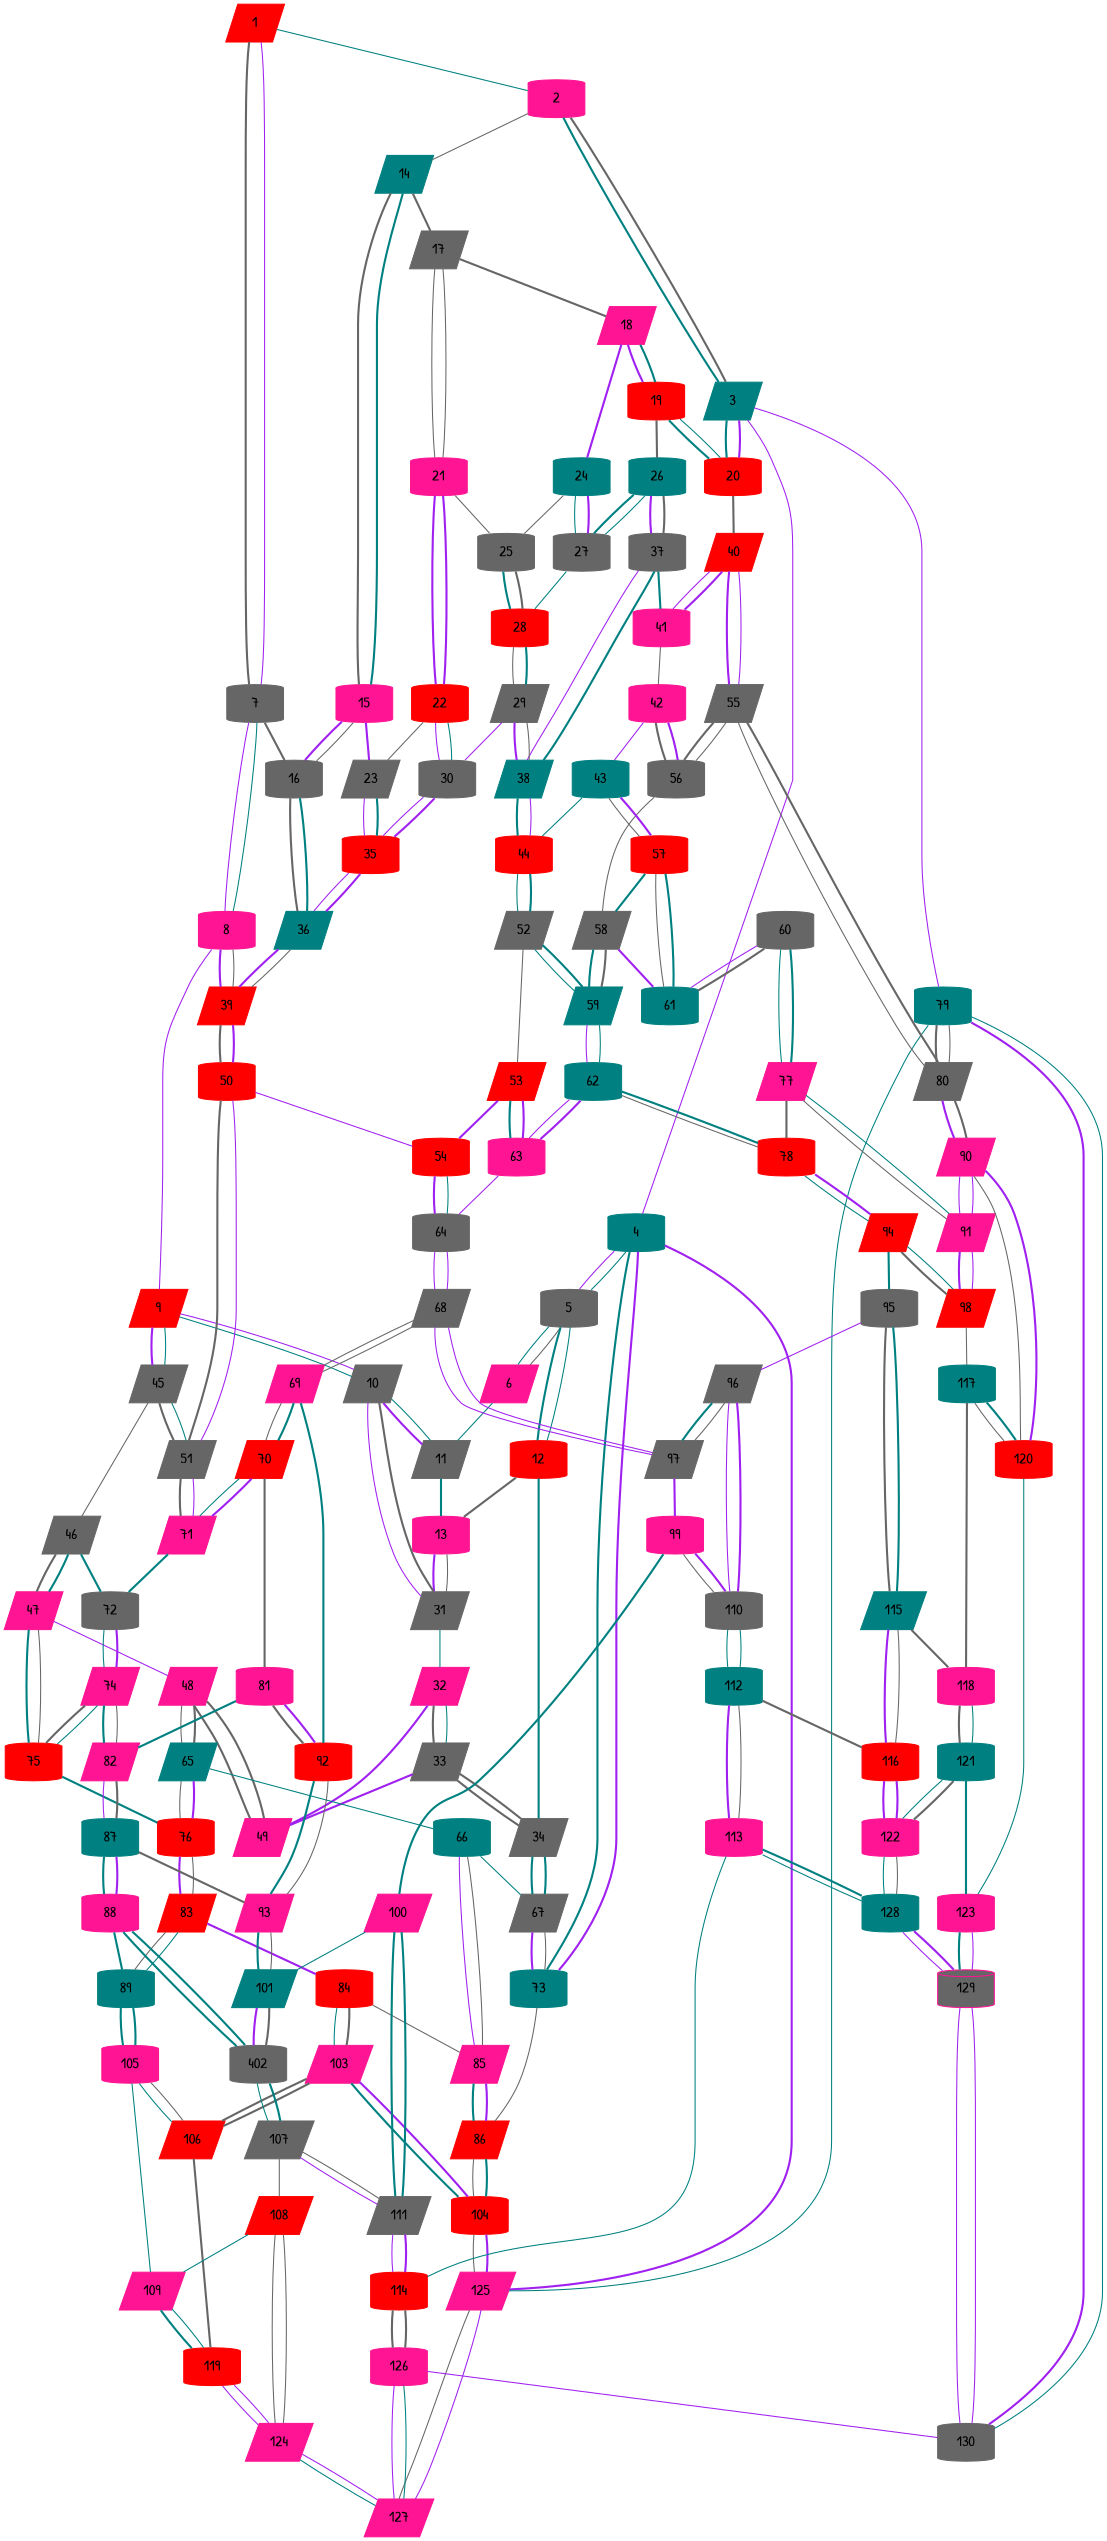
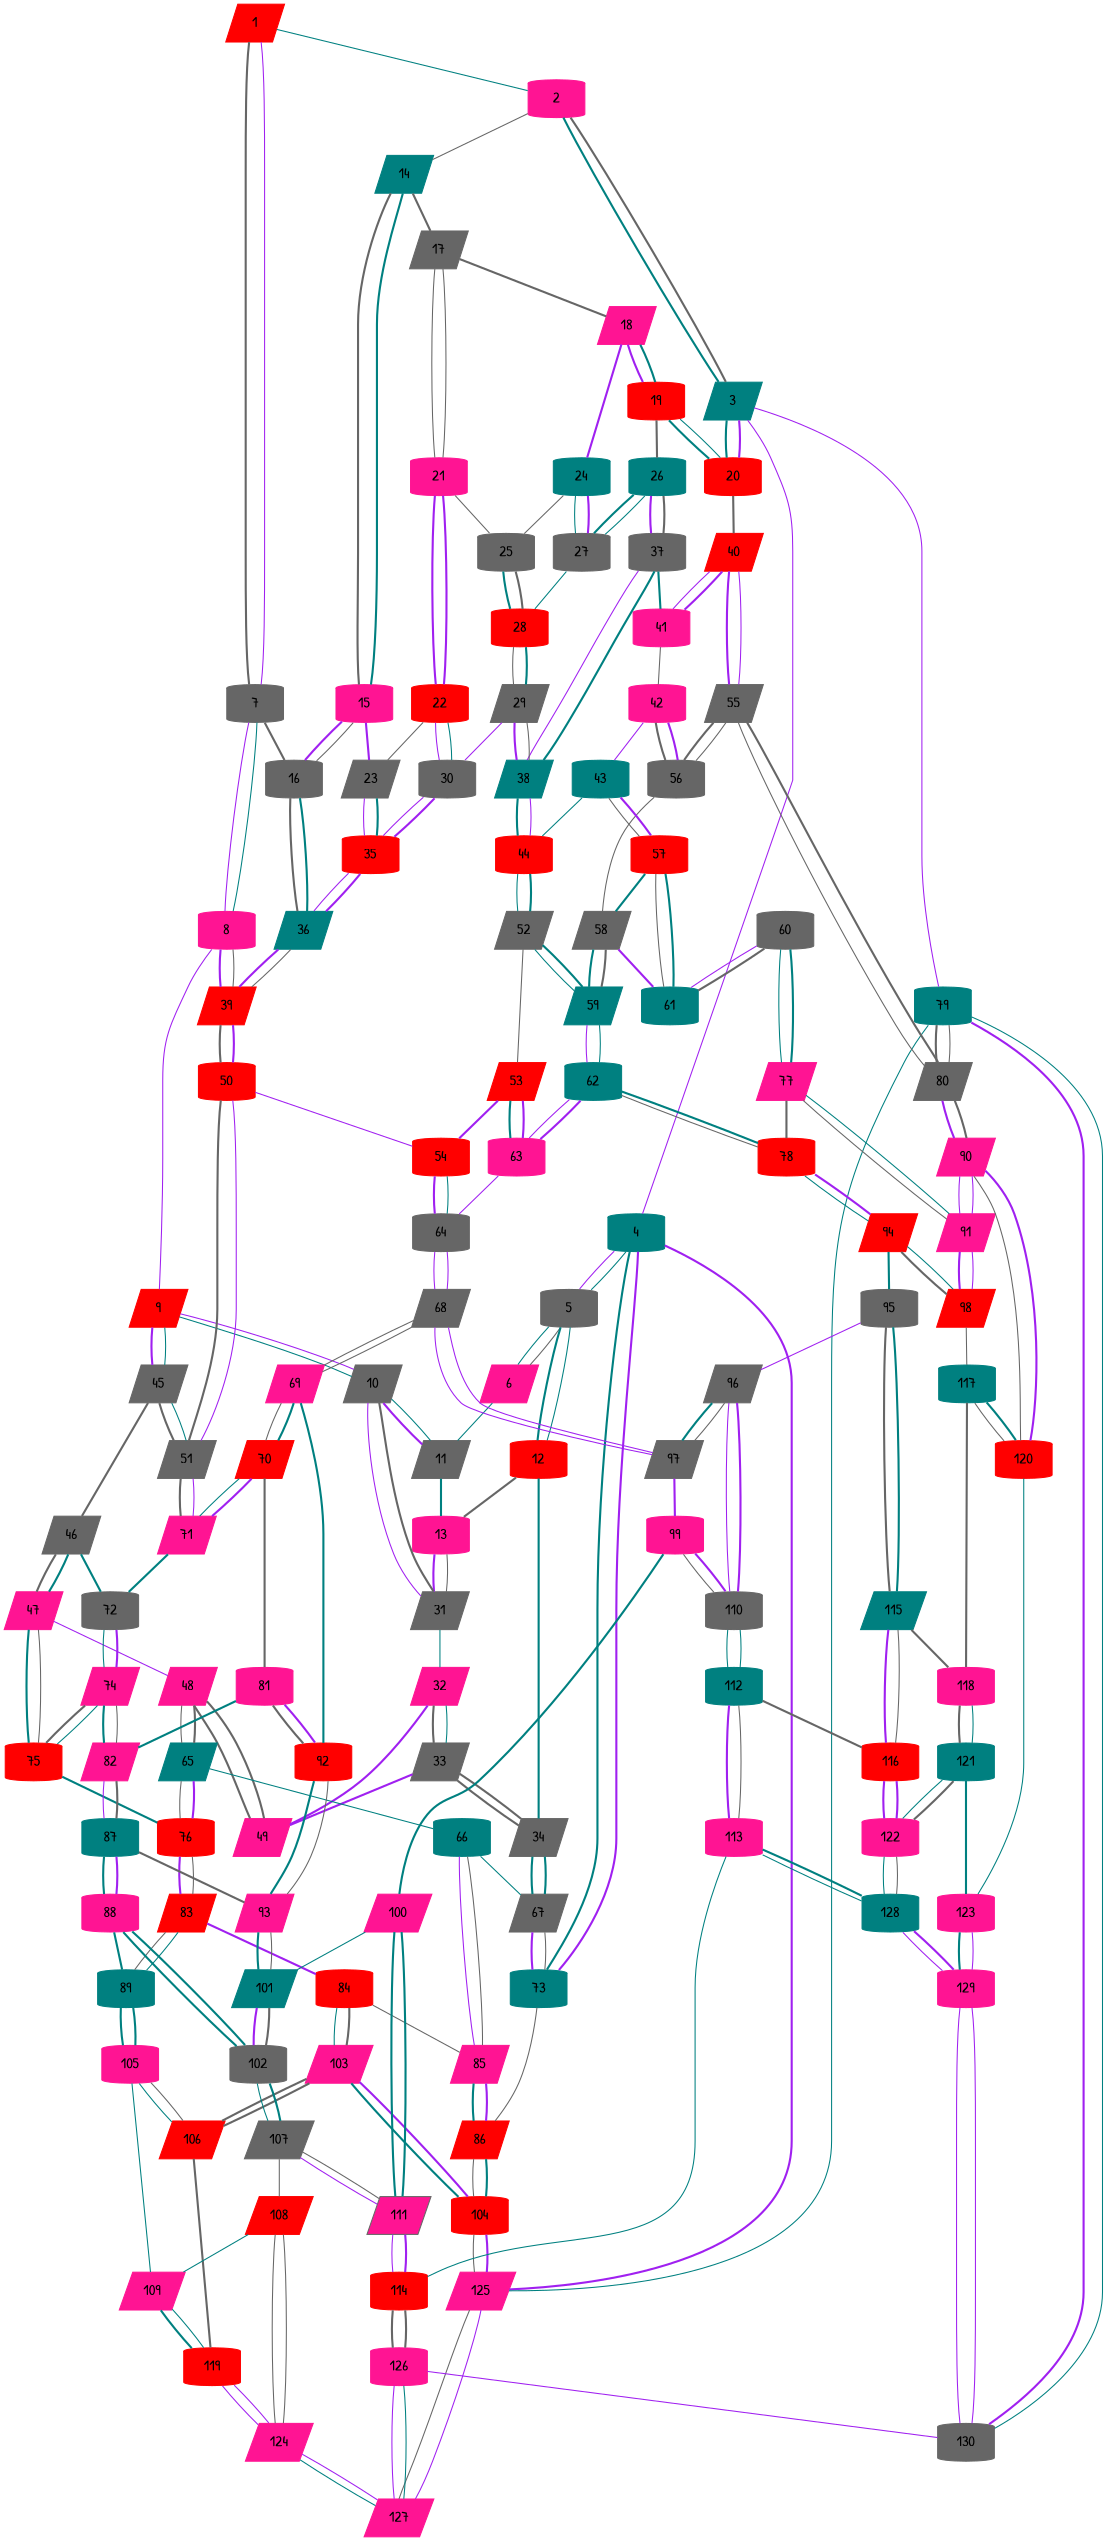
edge "45" -- "46": style solid -> bold
node "129": fillcolor gray40 -> deeppink
node "402": label "402" -> "102"
node "111": fillcolor gray40 -> deeppink
